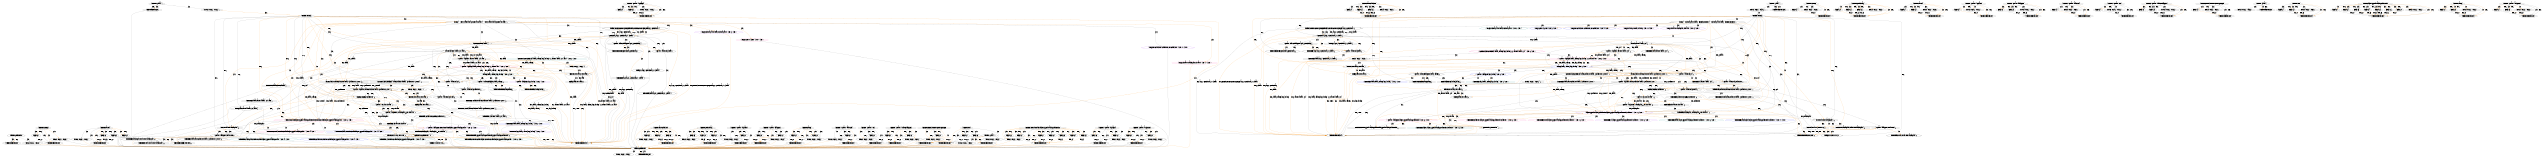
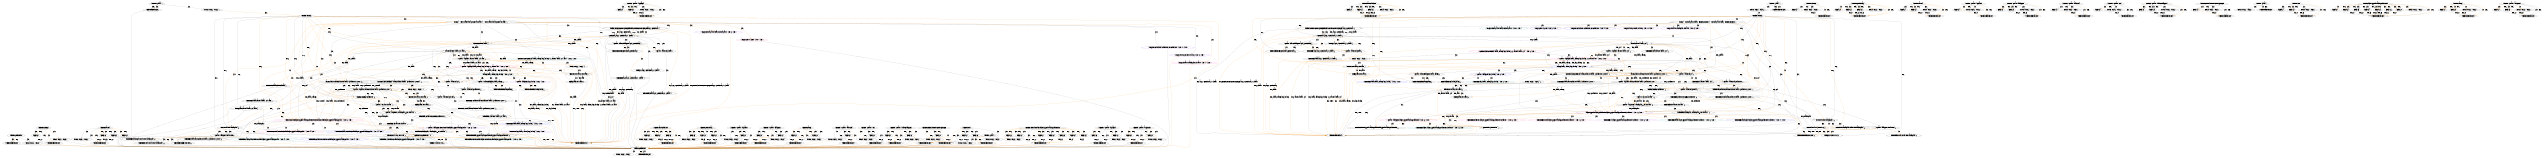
node "<(LOCAL,std.string store_id: std.string)<SUB>12</SUB>>": added
